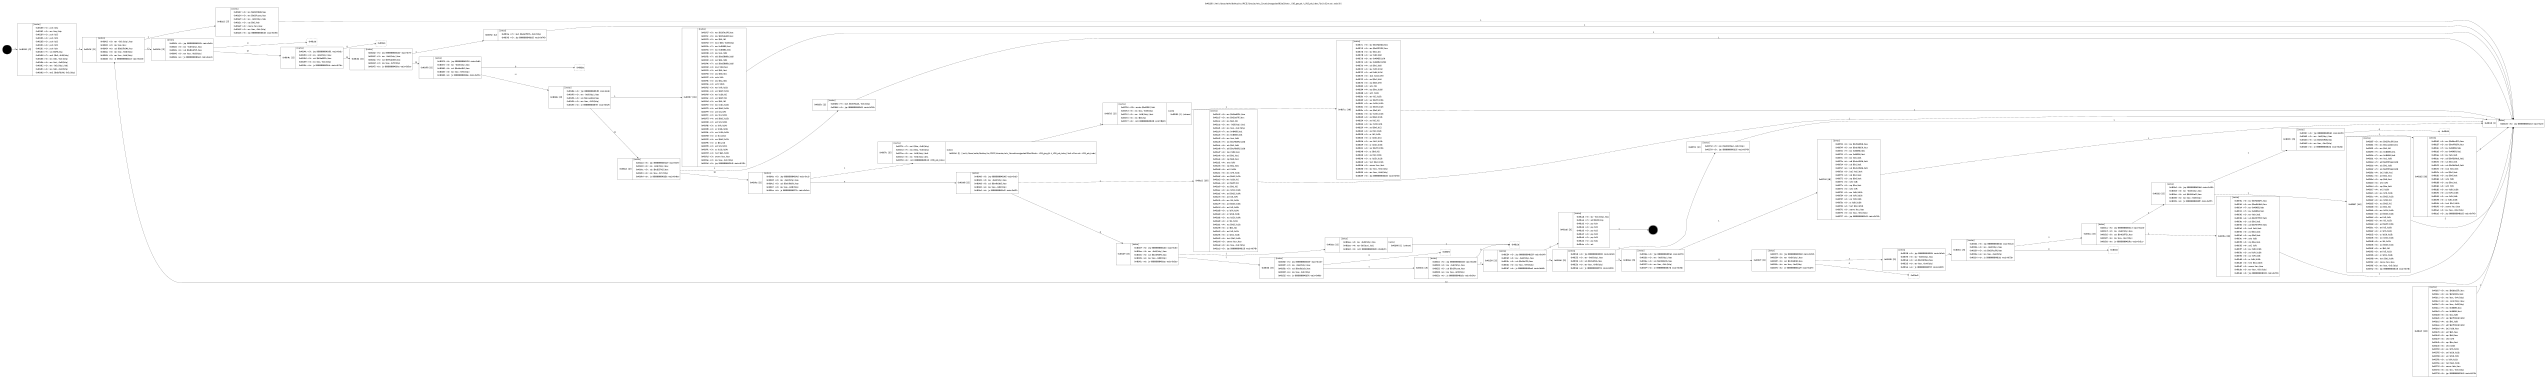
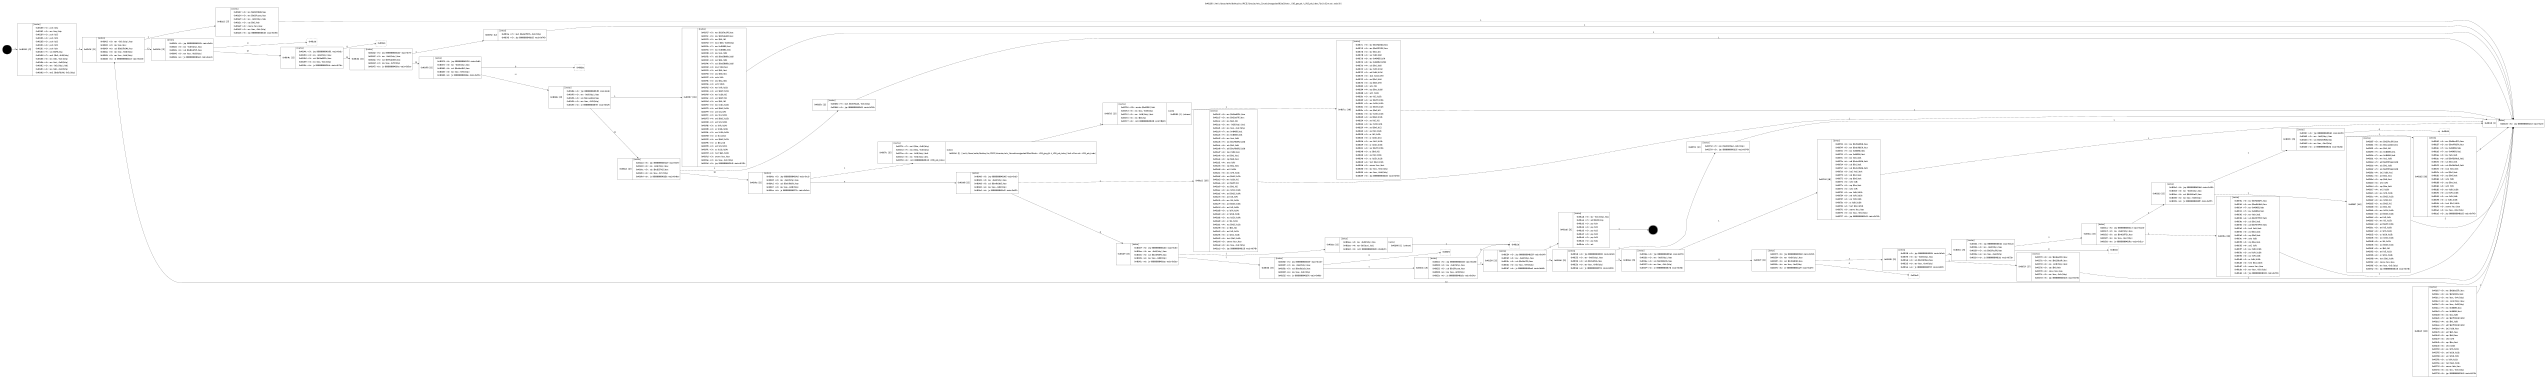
node "0x401729 [27]": added
